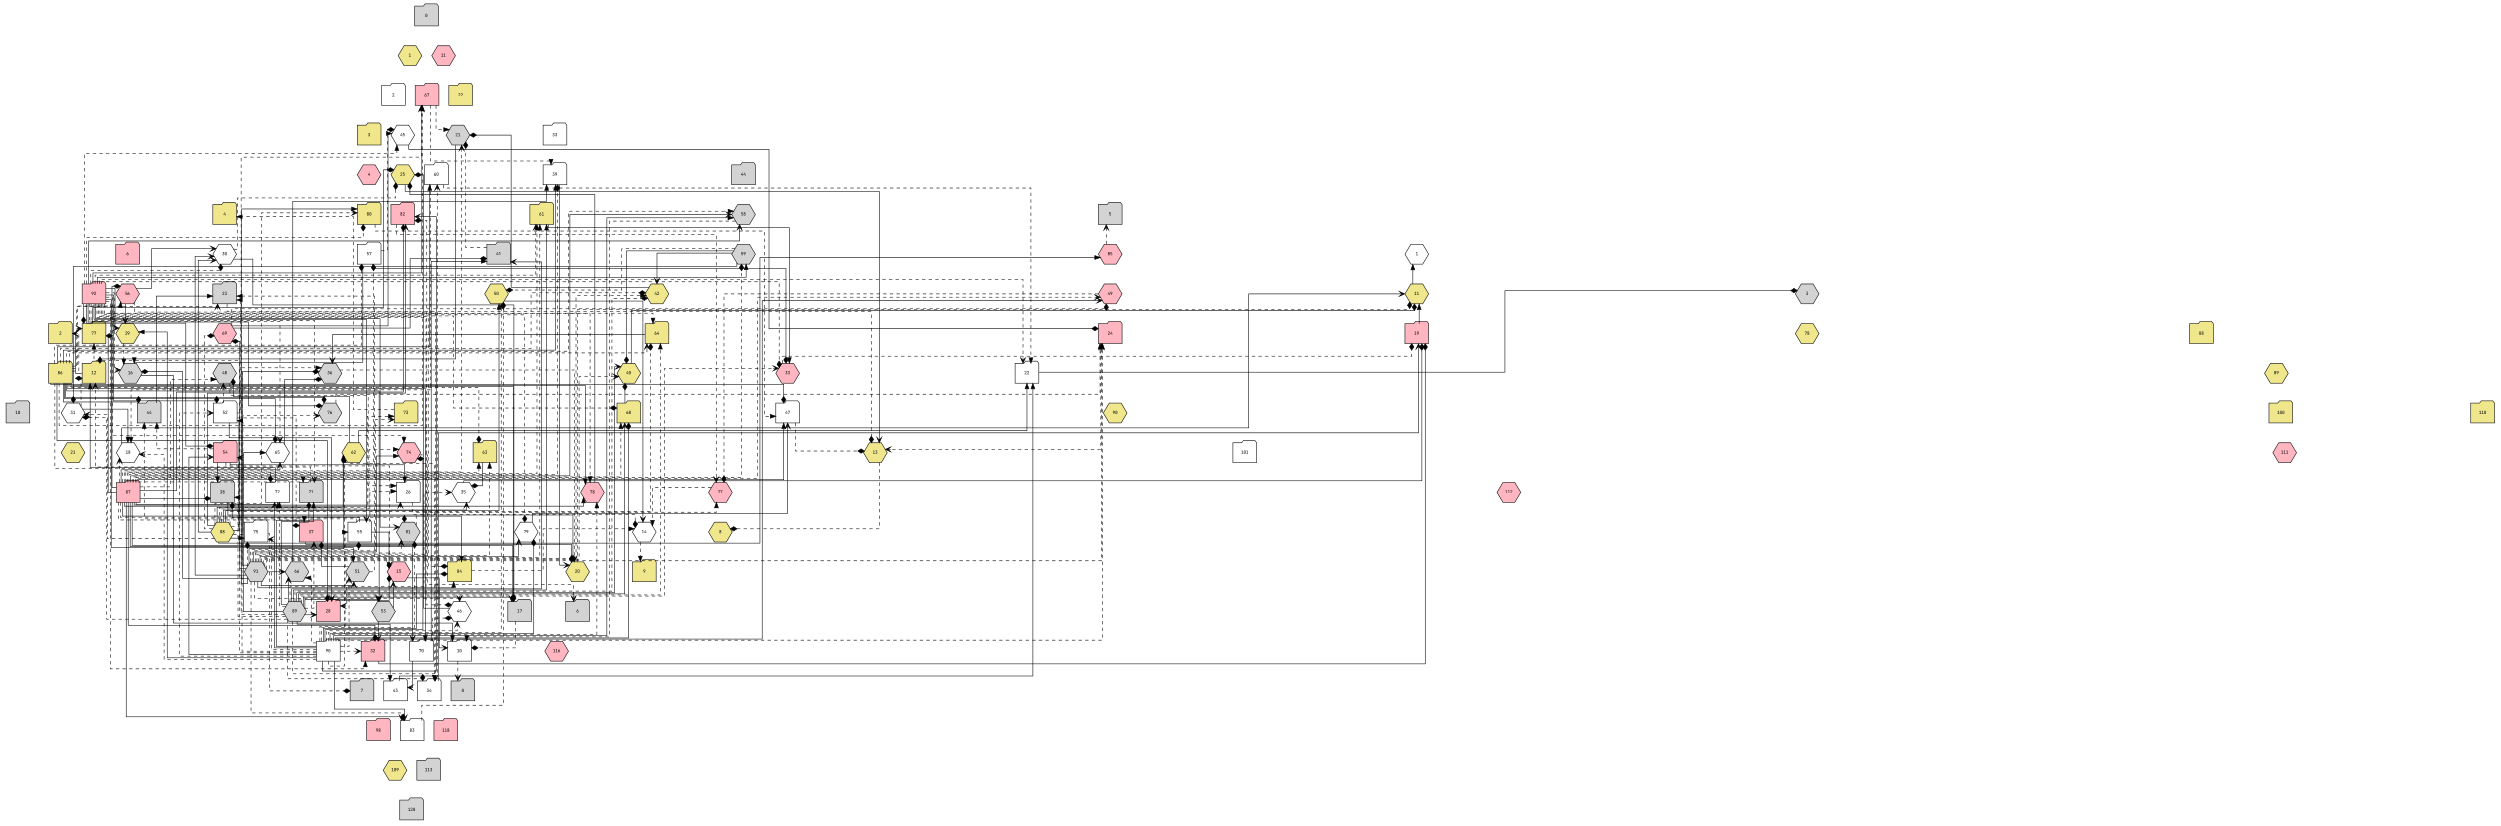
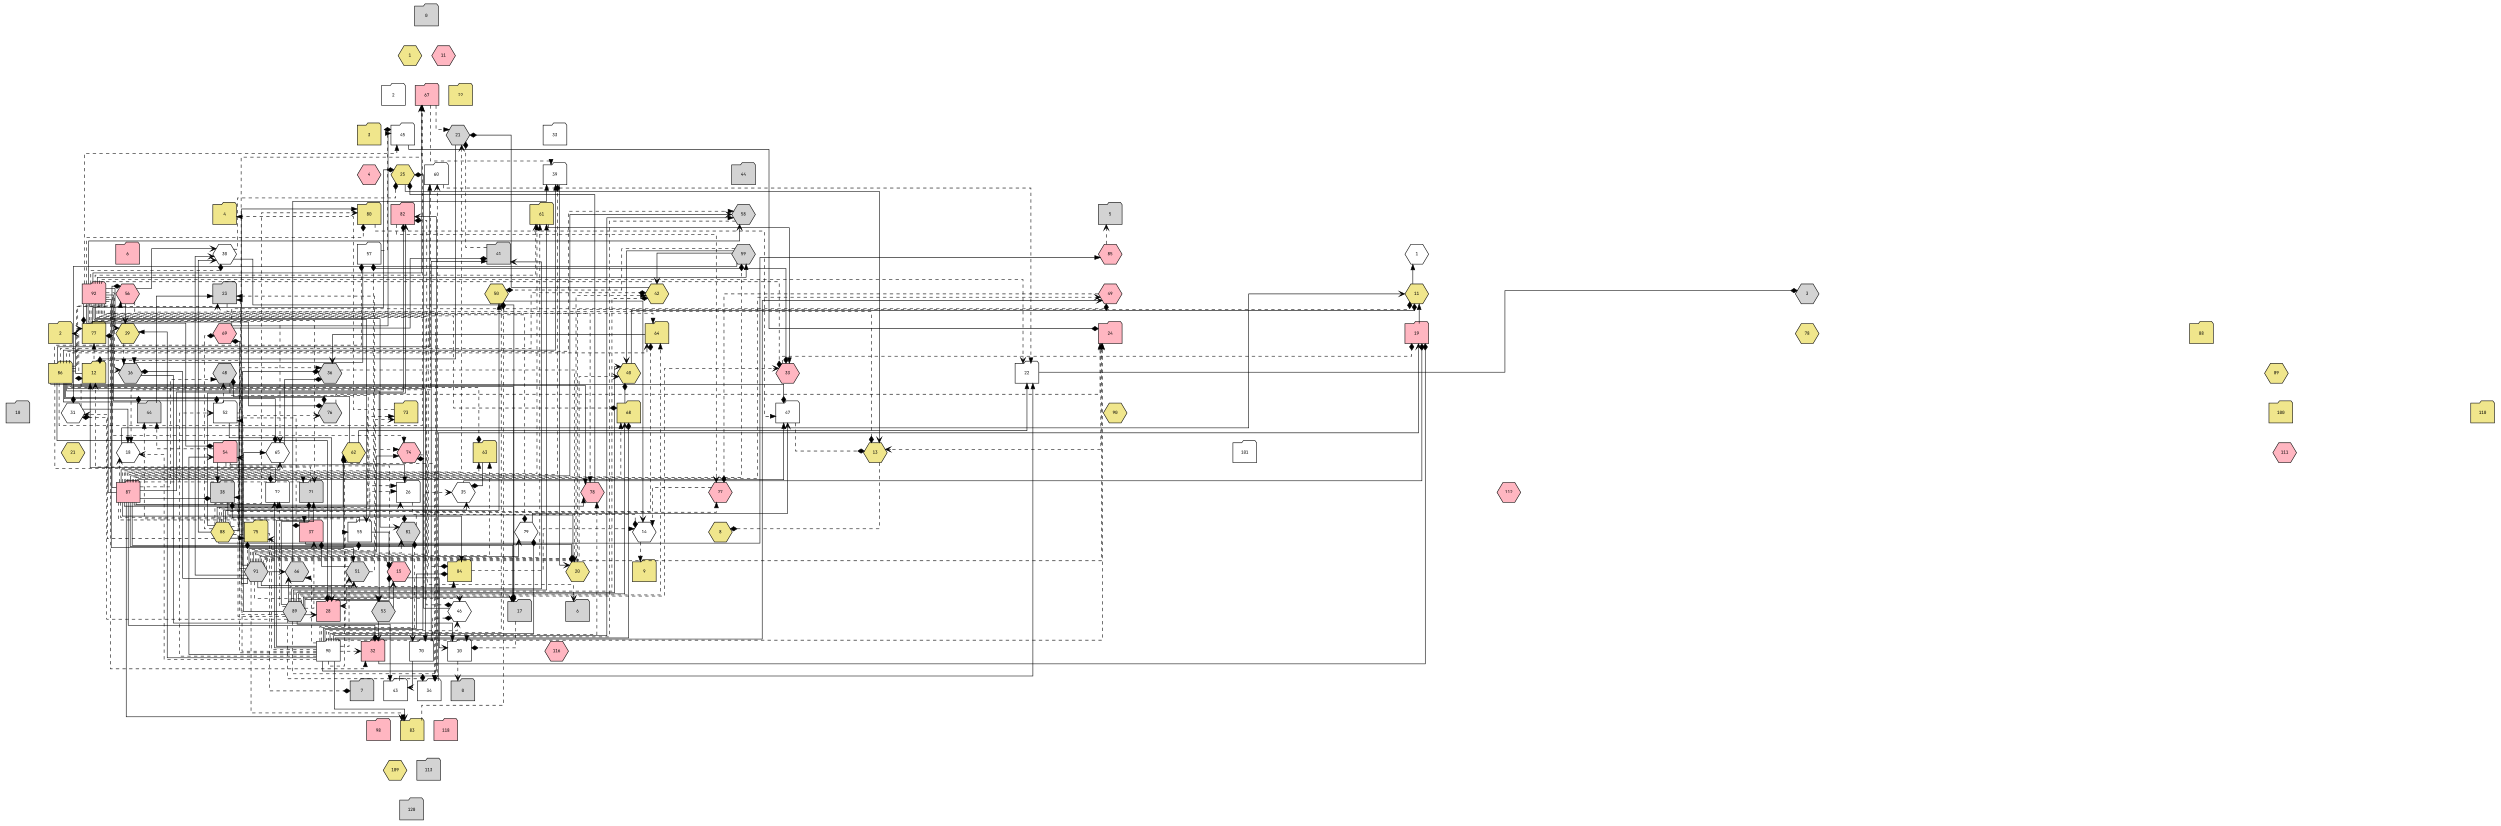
node "45": shape hexagon -> folder
edge "59" -> "40": arrowhead diamond -> vee
node "75": fillcolor white -> khaki
edge "91" -> "83": arrowhead diamond -> normal
node "83": fillcolor white -> khaki
